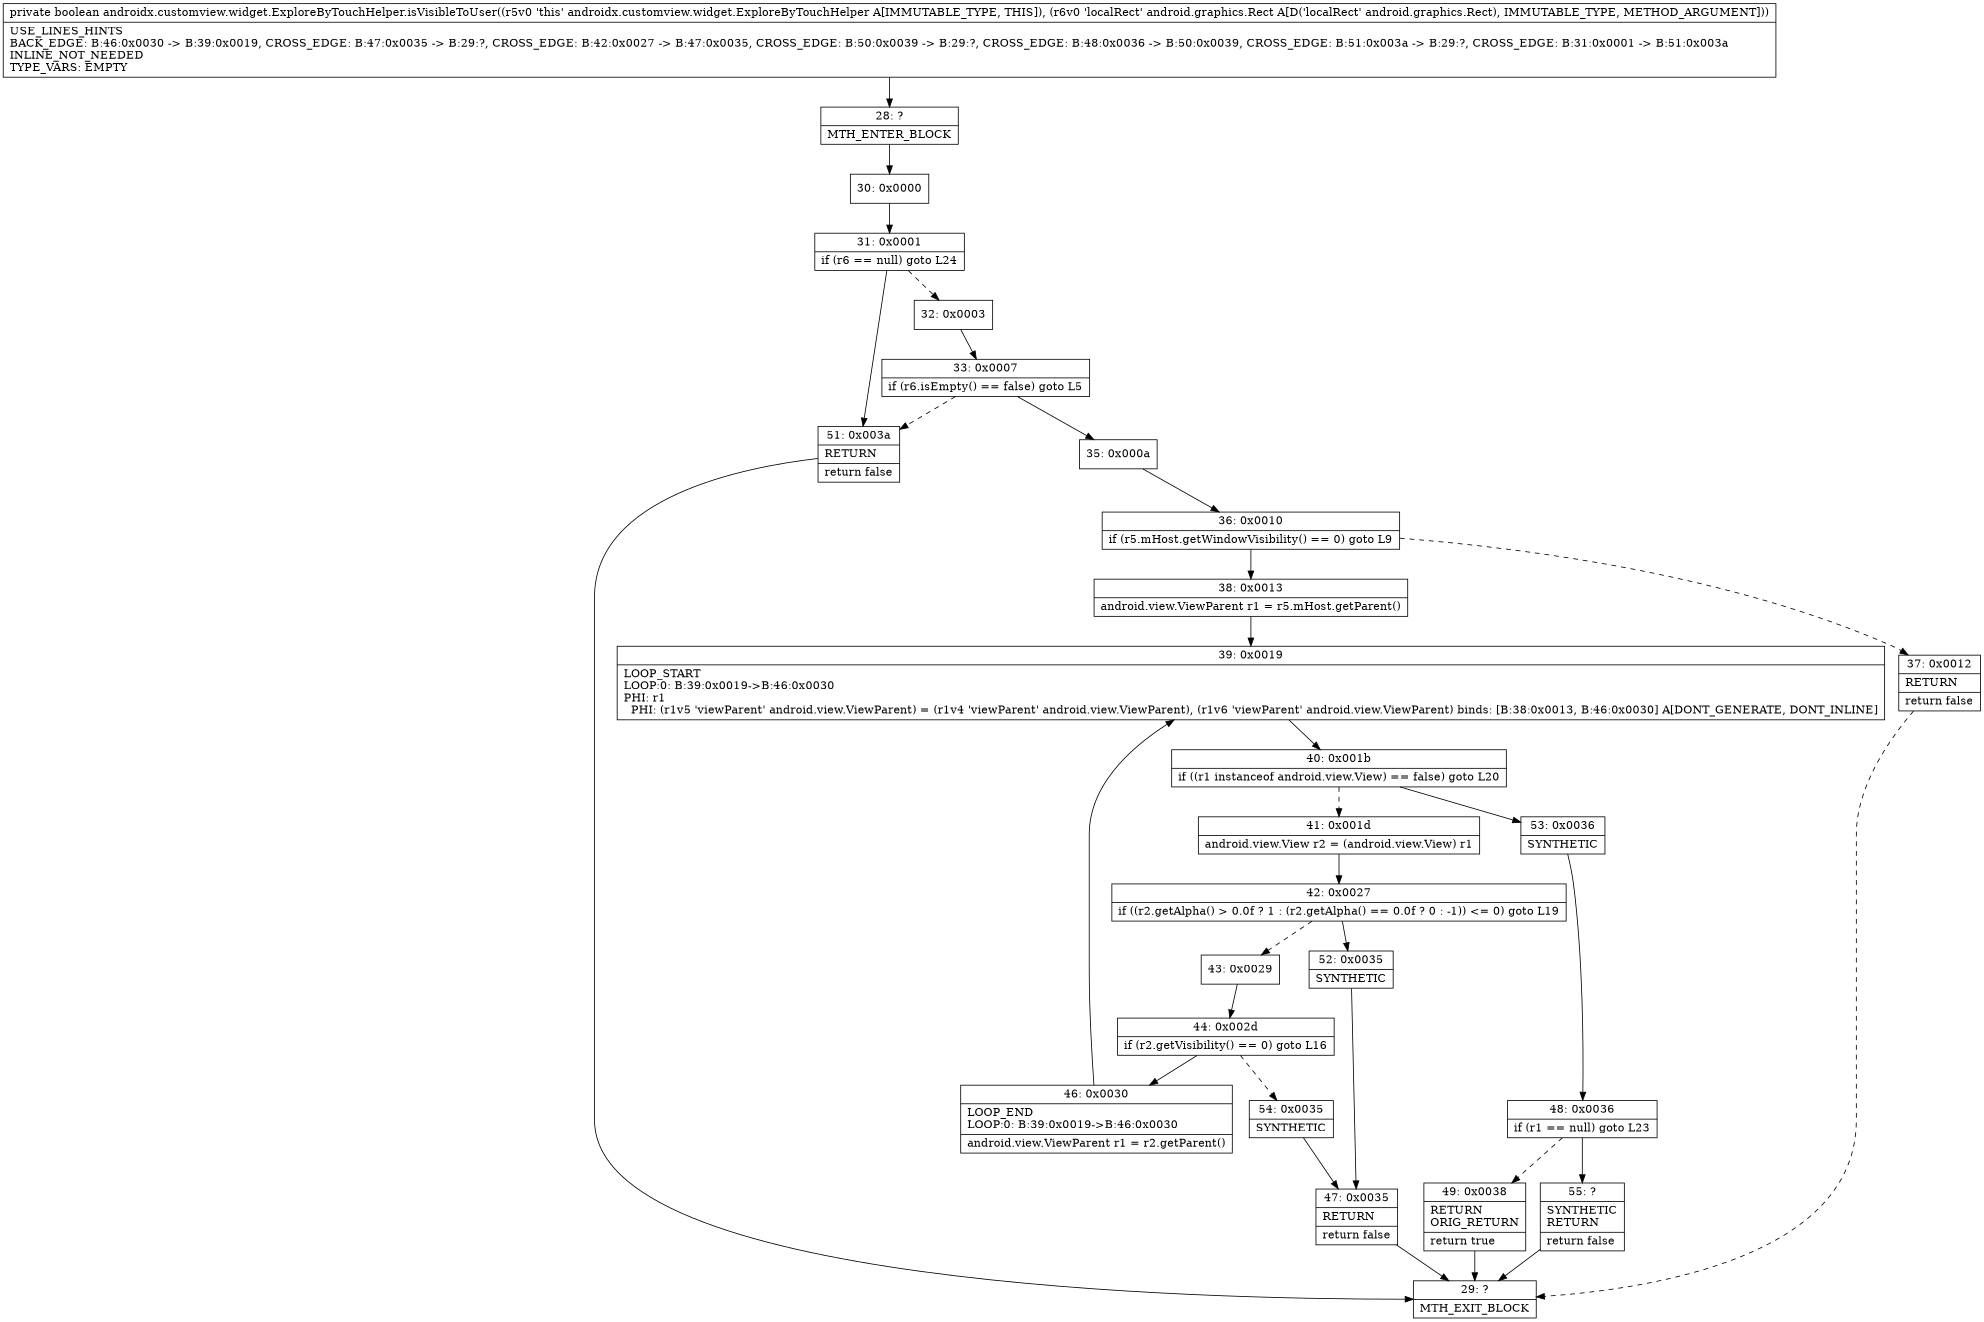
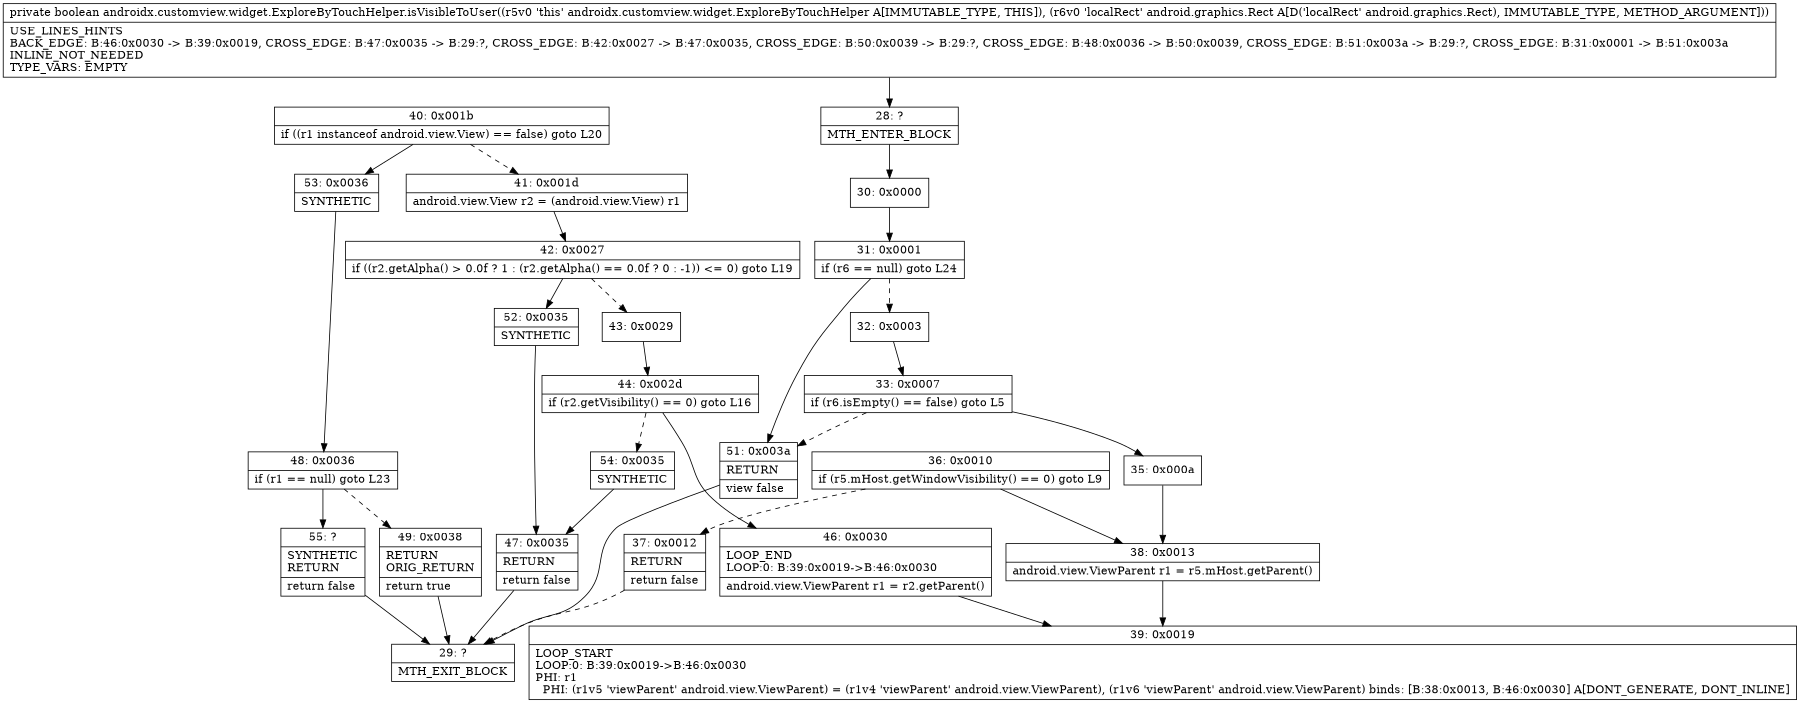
node "51: 0x003a": text "return false" -> "view false"
edge "35: 0x000a" -> "36: 0x0010": now "35: 0x000a" -> "38: 0x0013"
edge "39: 0x0019" -> "40: 0x001b": removed
